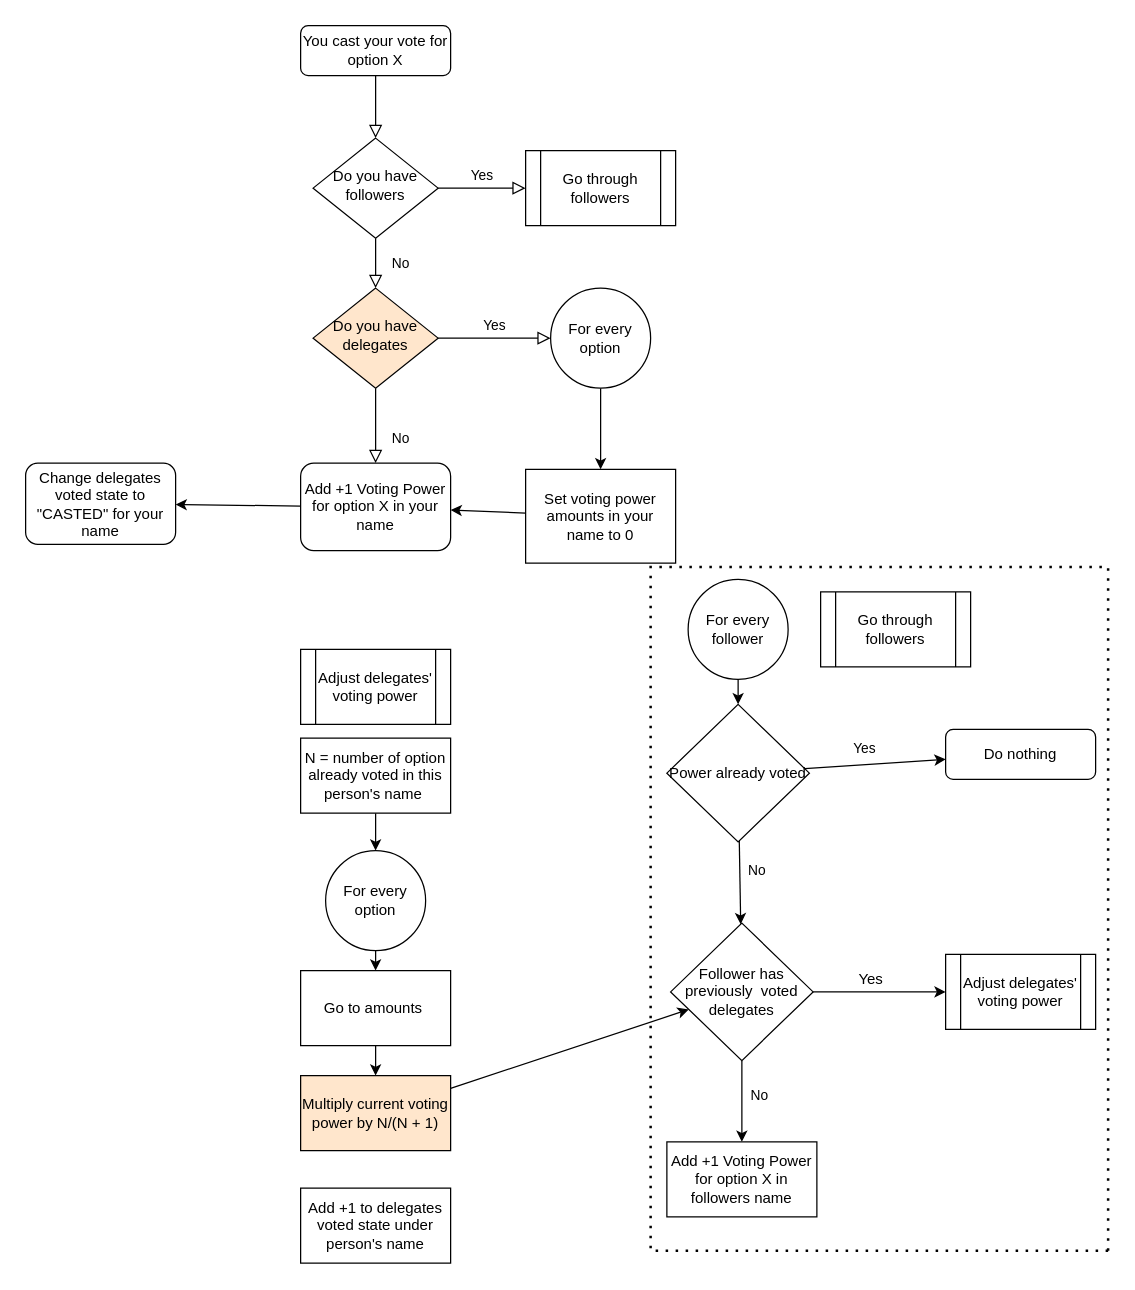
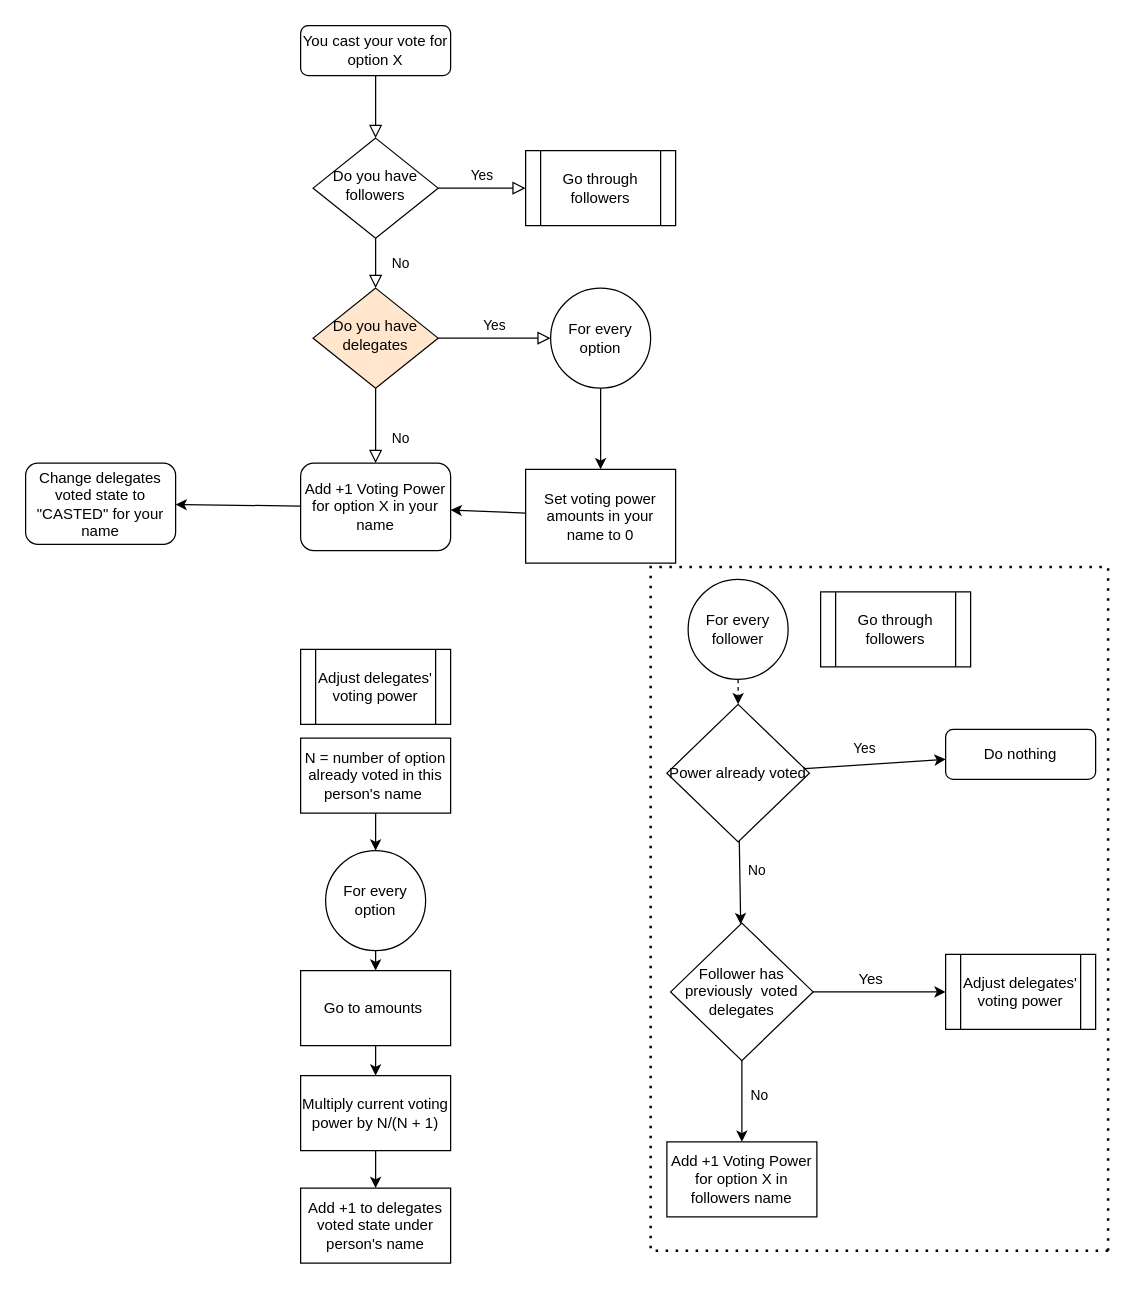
edge "For every follower" -> "Power already voted": style solid -> dashed
edge "Multiply current voting power by N/(N + 1)" -> "Follower has previously voted delegates": now "Multiply current voting power by N/(N + 1)" -> "Add +1 to delegates voted state under person's name"
node "Multiply current voting power by N/(N + 1)": fillcolor #ffe6cc -> #ffffff
